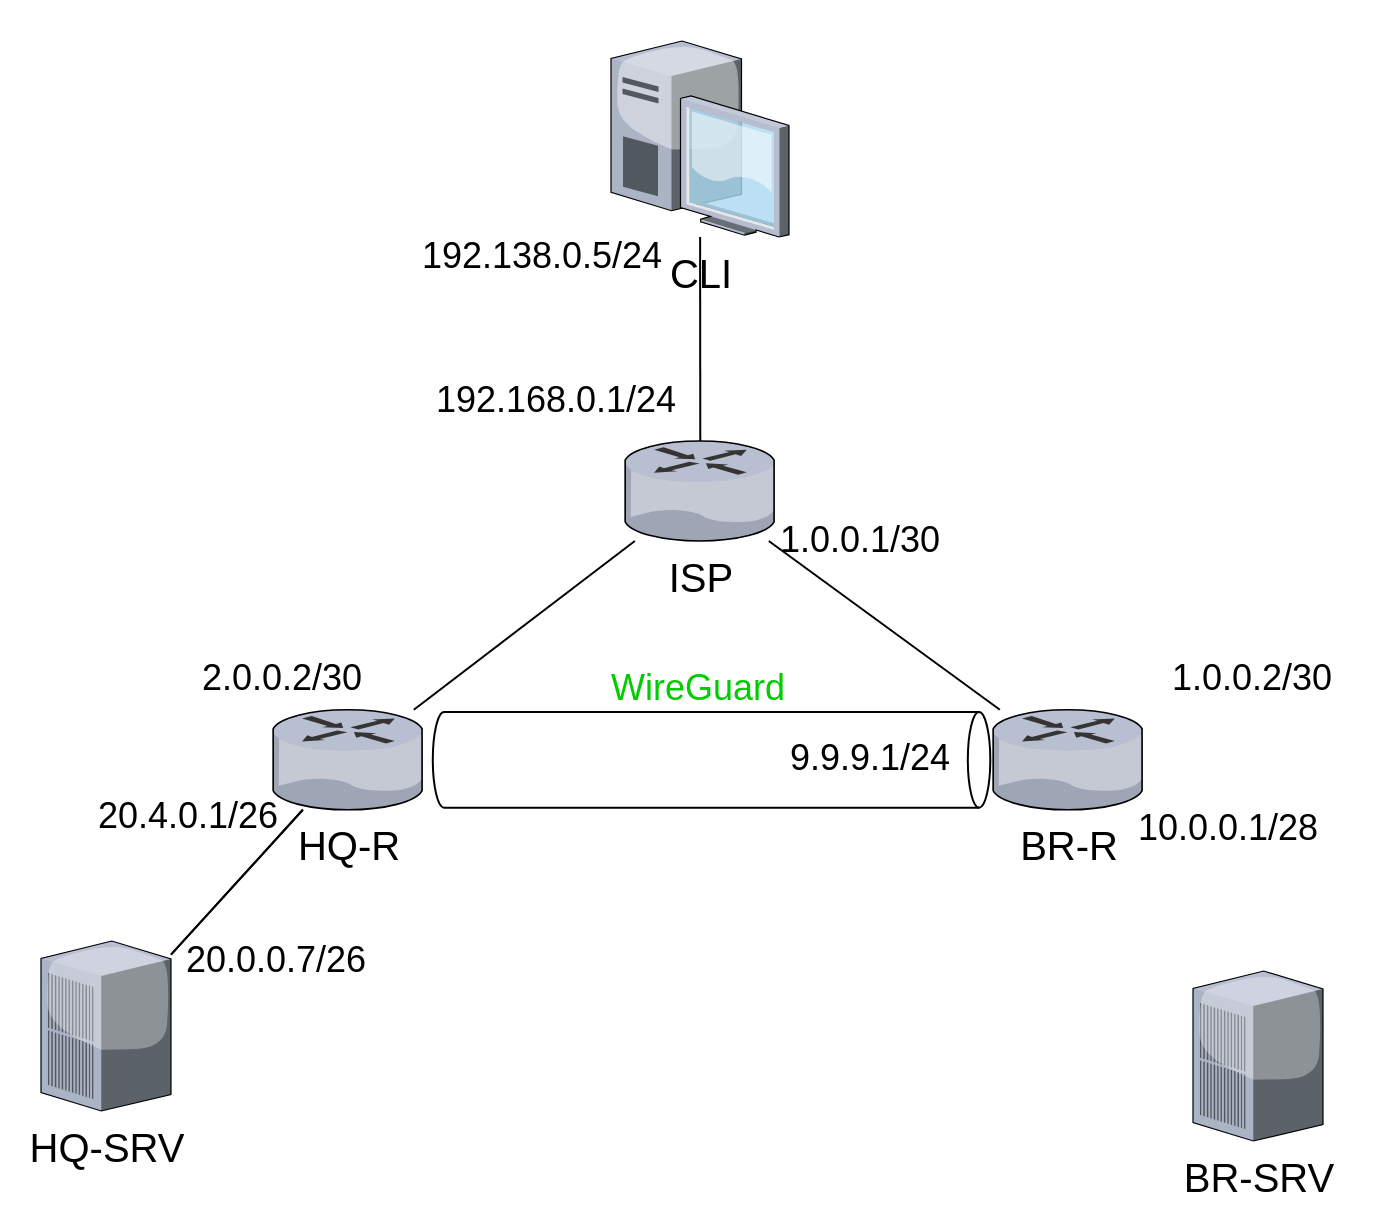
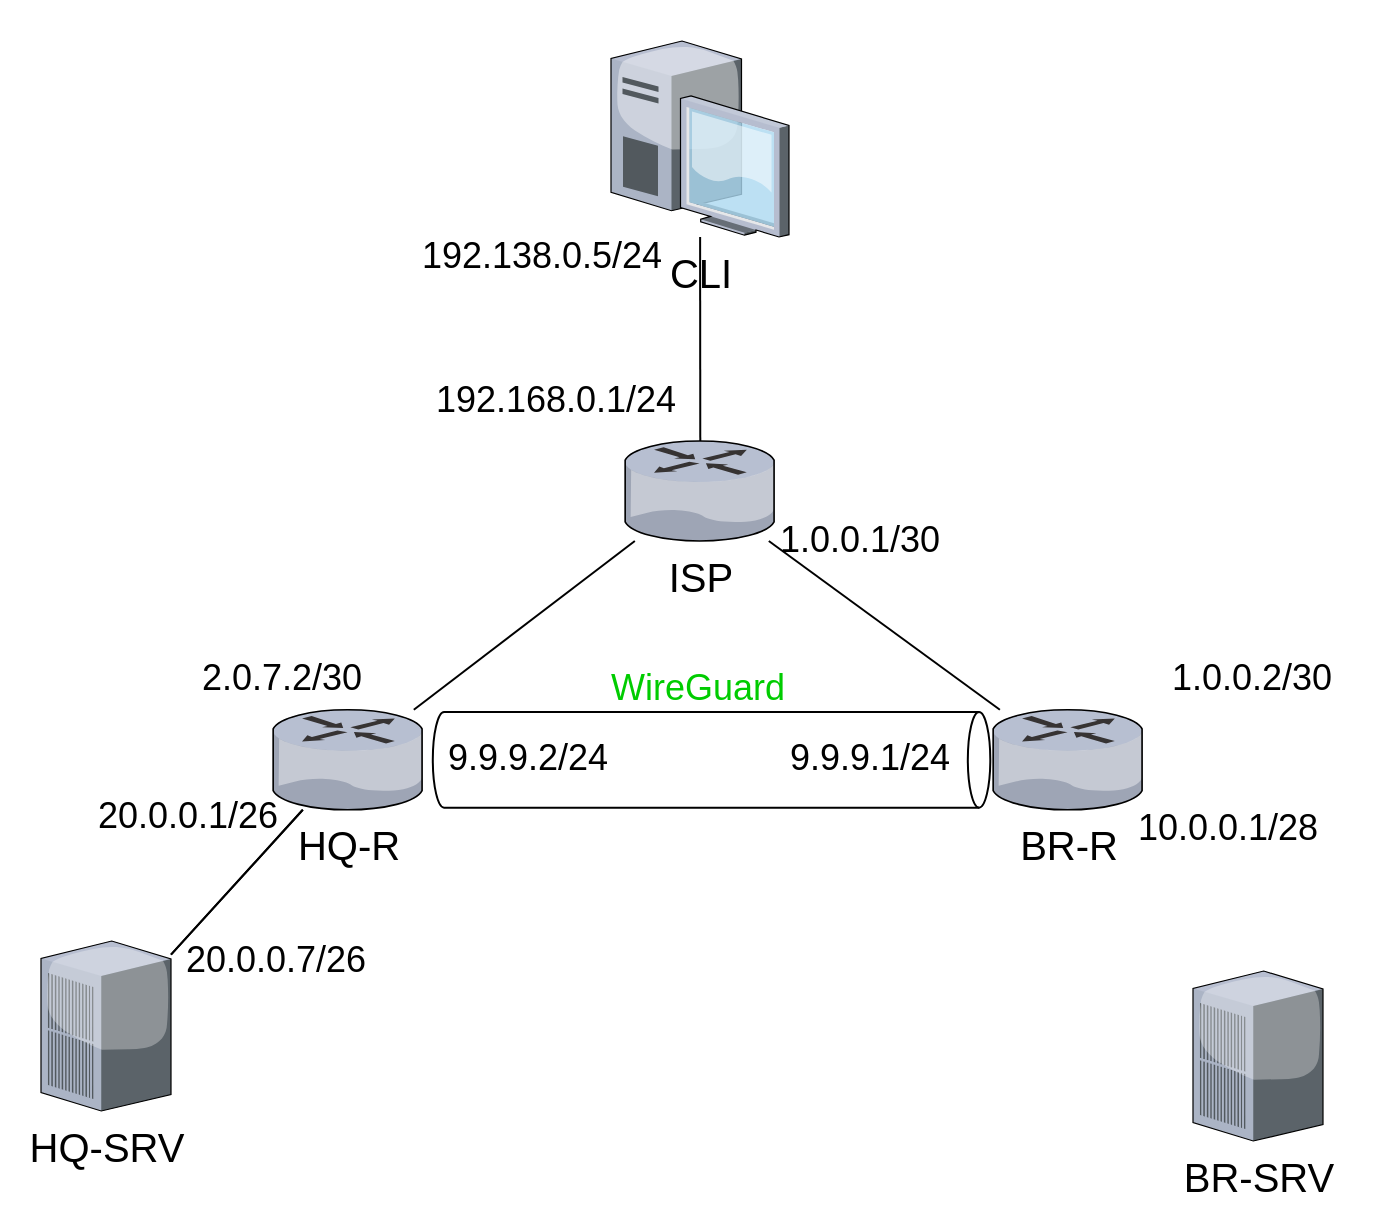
node "2.0.0.2/30": label "2.0.0.2/30" -> "2.0.7.2/30"
node "9.9.9.2/24": added
node "20.4.0.1/26": label "20.4.0.1/26" -> "20.0.0.1/26"
